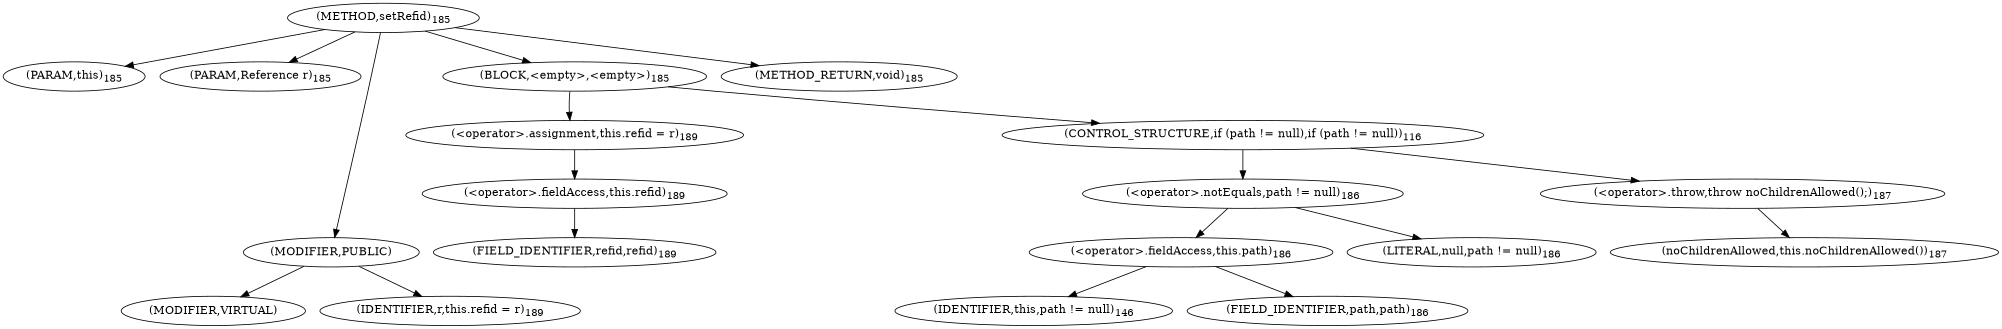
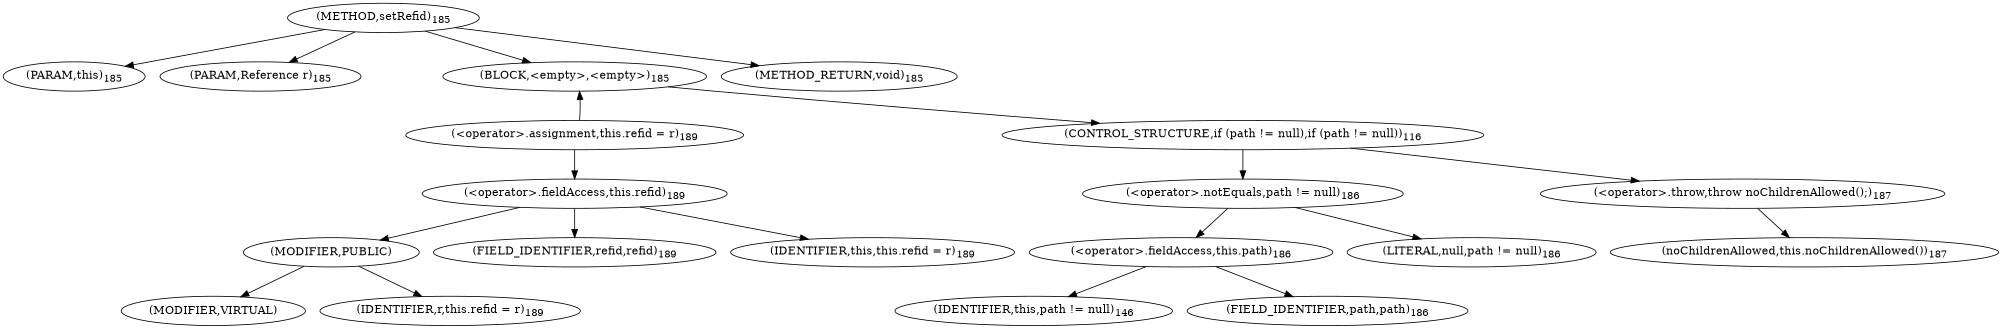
edge "(BLOCK,<empty>,<empty>)" -> "(<operator>.assignment,this.refid = r)": reversed
edge "(METHOD,setRefid)" -> "(MODIFIER,PUBLIC)": now "(<operator>.fieldAccess,this.refid)" -> "(MODIFIER,PUBLIC)"
node "(IDENTIFIER,this,this.refid = r)": added
